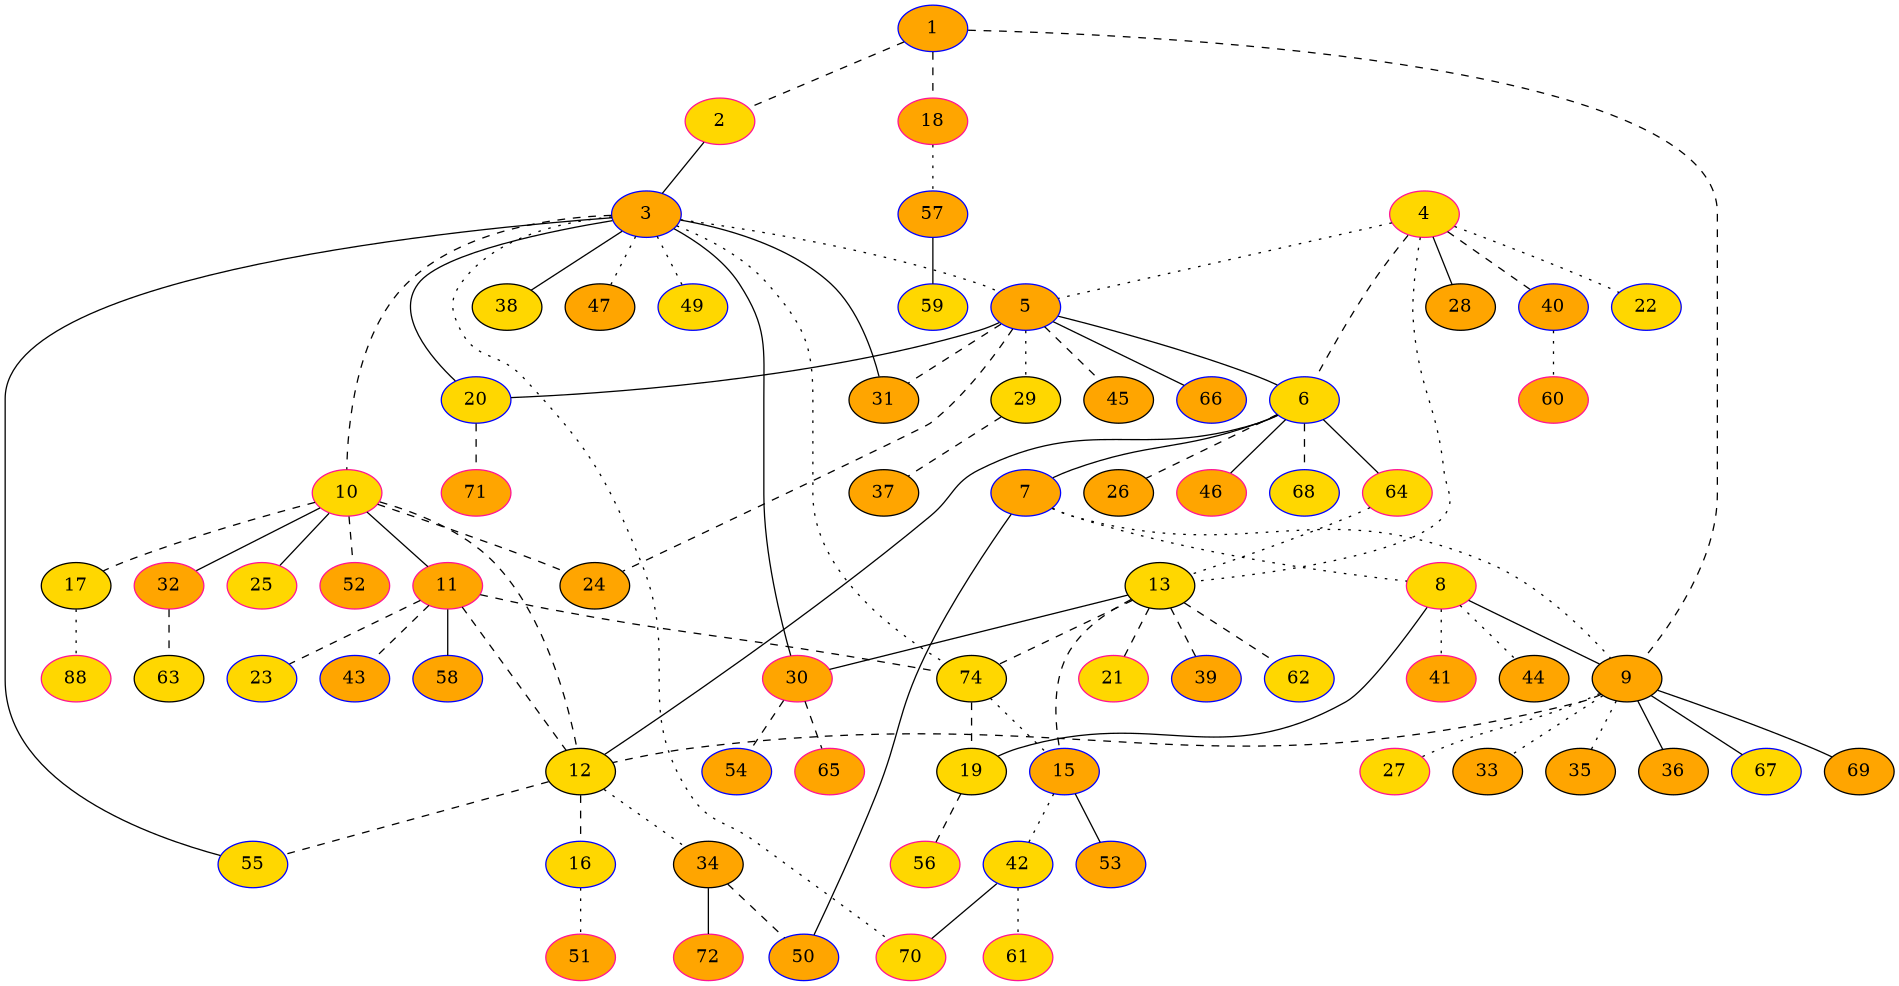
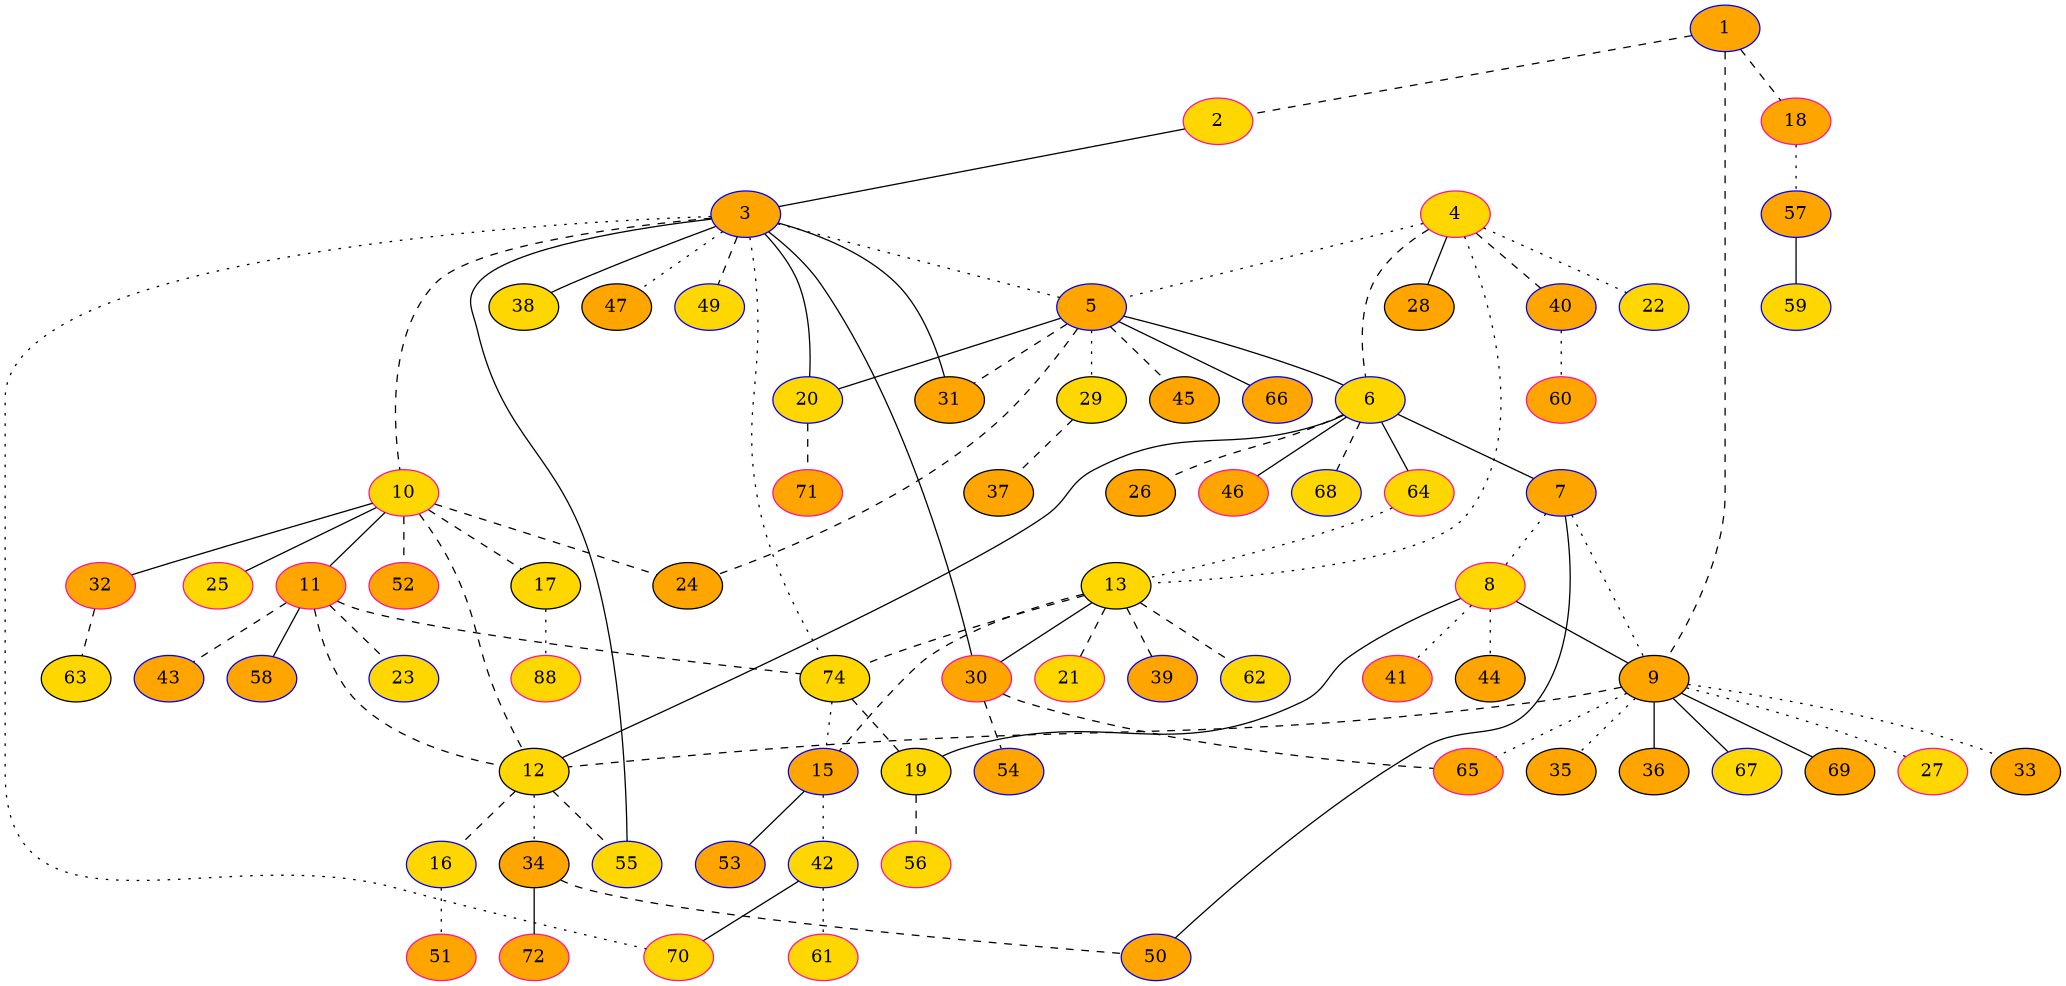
edge "3" -- "49": style dotted -> dashed
edge "9" -- "65": added
